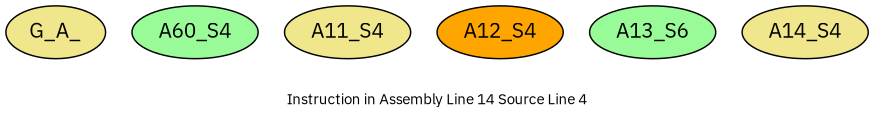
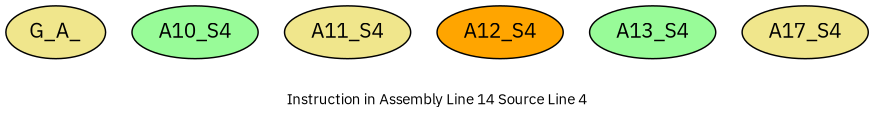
node "A60_S4": label "A60_S4" -> "A10_S4"
node "A13_S6": label "A13_S6" -> "A13_S4"
node "A14_S4": label "A14_S4" -> "A17_S4"
